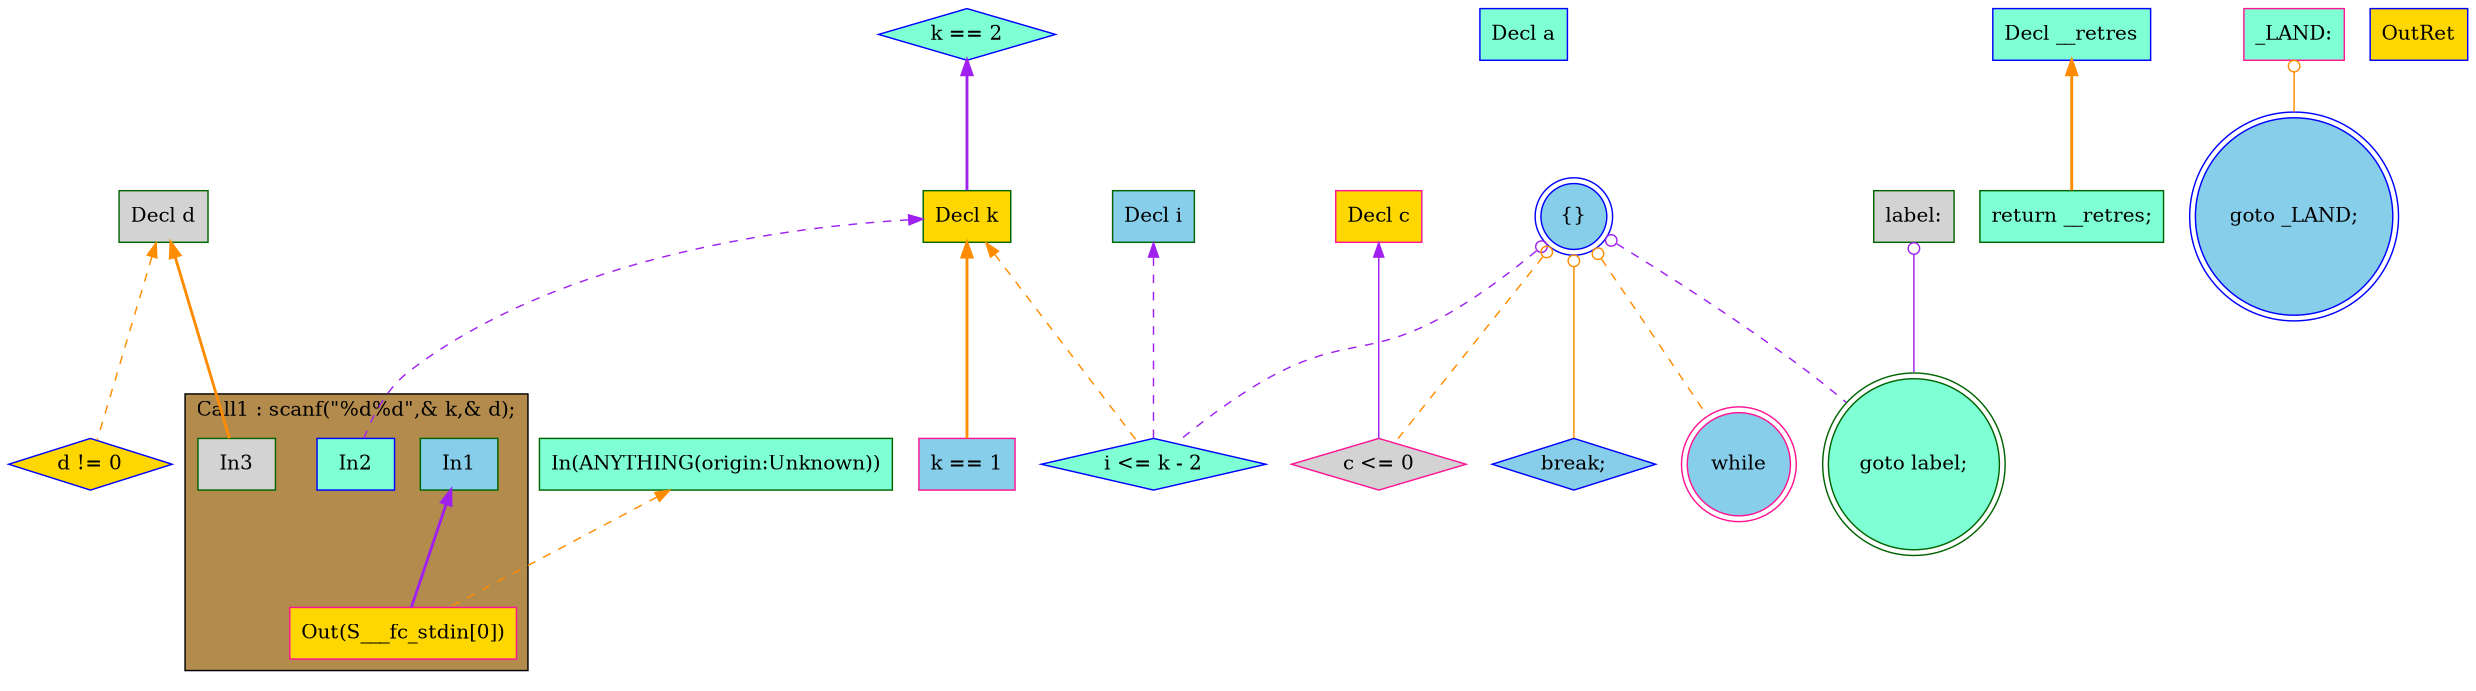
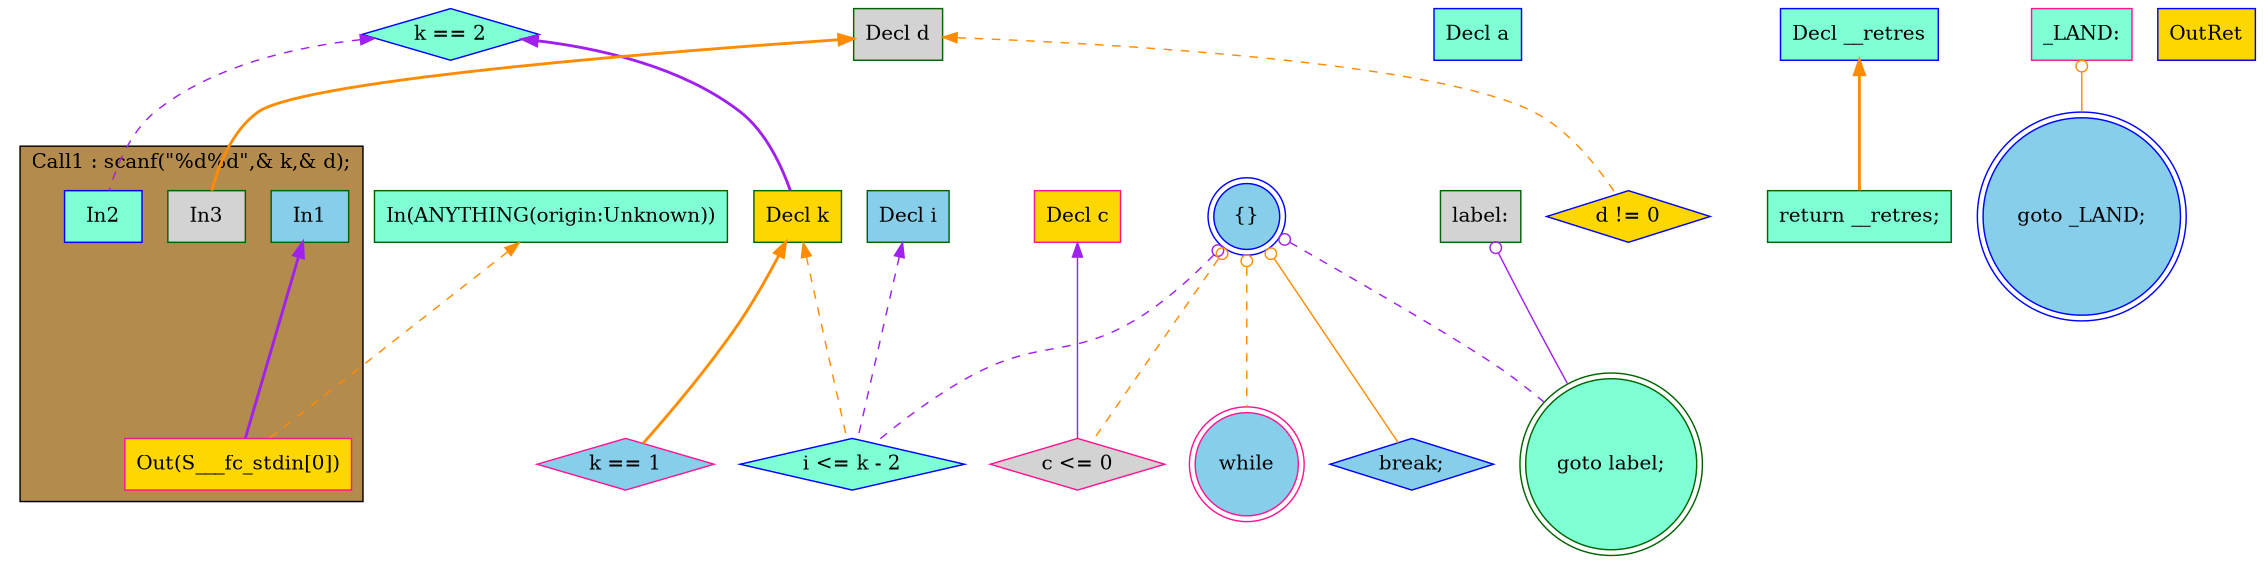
edge "In2" -> "Decl k": now "In2" -> "k == 2"
node "k == 1": shape box -> diamond
